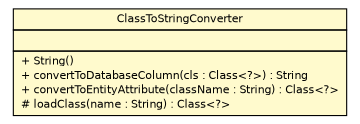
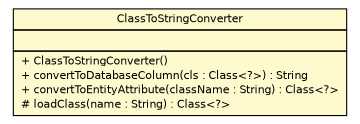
node "ClassToStringConverter": text "+ String()" -> "+ ClassToStringConverter()"
